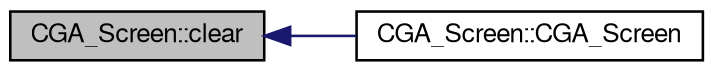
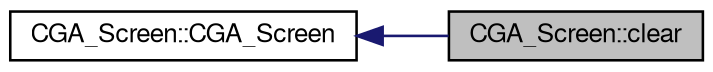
edge "CGA_Screen::CGA_Screen" -> "CGA_Screen::clear": reversed
